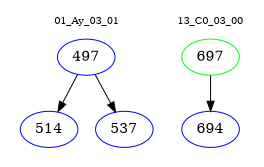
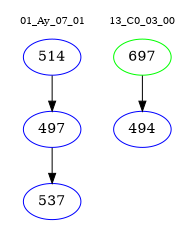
cluster "01_Ay_03_01": label "01_Ay_03_01" -> "01_Ay_07_01"
edge "497" -> "514": reversed
node "694": label "694" -> "494"
